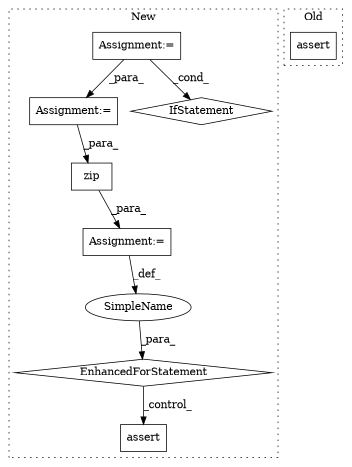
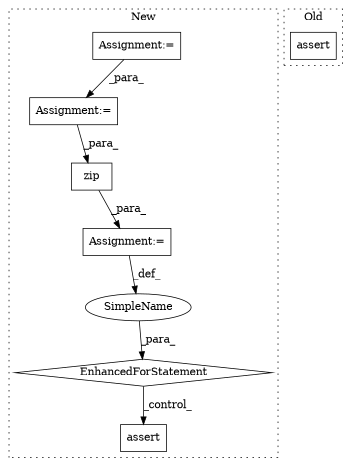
node "IfStatement": removed
